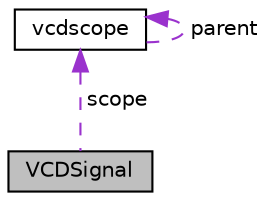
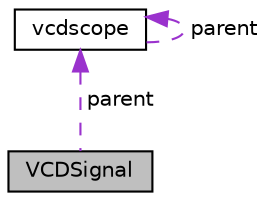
edge "VCDSignal" -> "vcdscope": label " scope" -> " parent"
